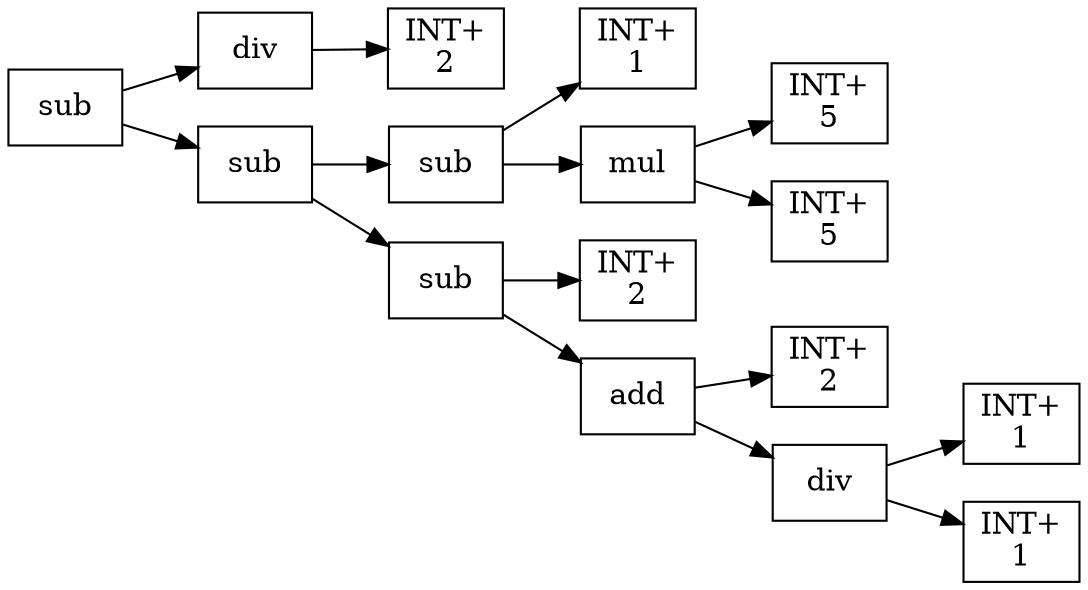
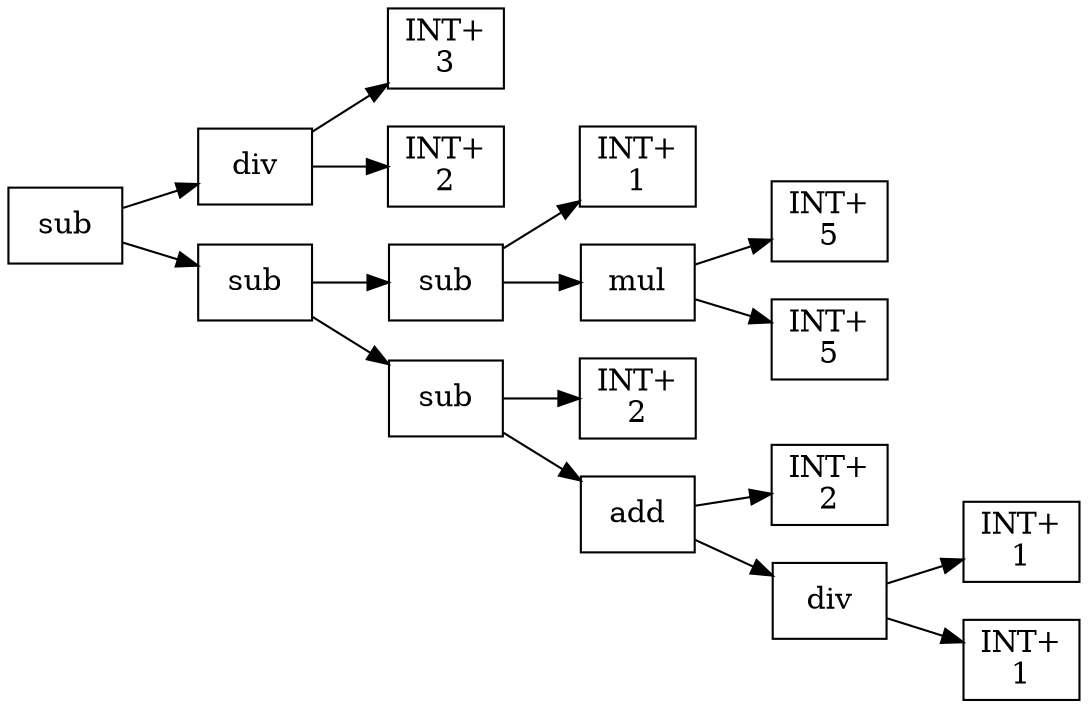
node "INT+ 3": added
